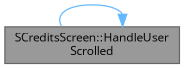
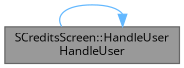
node "SCreditsScreen::HandleUser Scrolled": label "SCreditsScreen::HandleUser Scrolled" -> "SCreditsScreen::HandleUser HandleUser"
